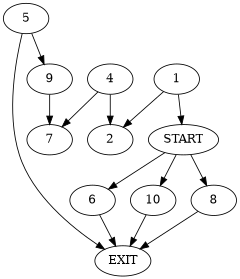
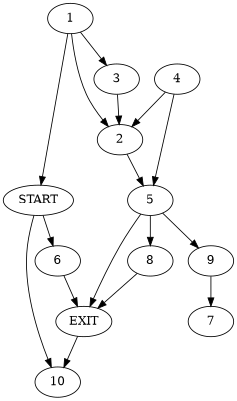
node "3": added
edge "4" -> "7": now "4" -> "5"
edge "2" -> "5": added
edge "START" -> "8": now "5" -> "8"
edge "10" -> "EXIT": reversed
